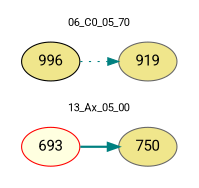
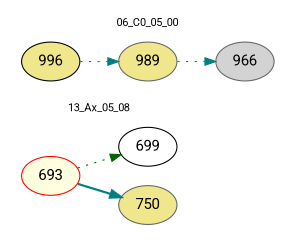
cluster "06_C0_05_70": label "06_C0_05_70" -> "06_C0_05_00"
node "919": label "919" -> "989"
node "966": added
cluster "13_Ax_05_00": label "13_Ax_05_00" -> "13_Ax_05_08"
node "699": added
